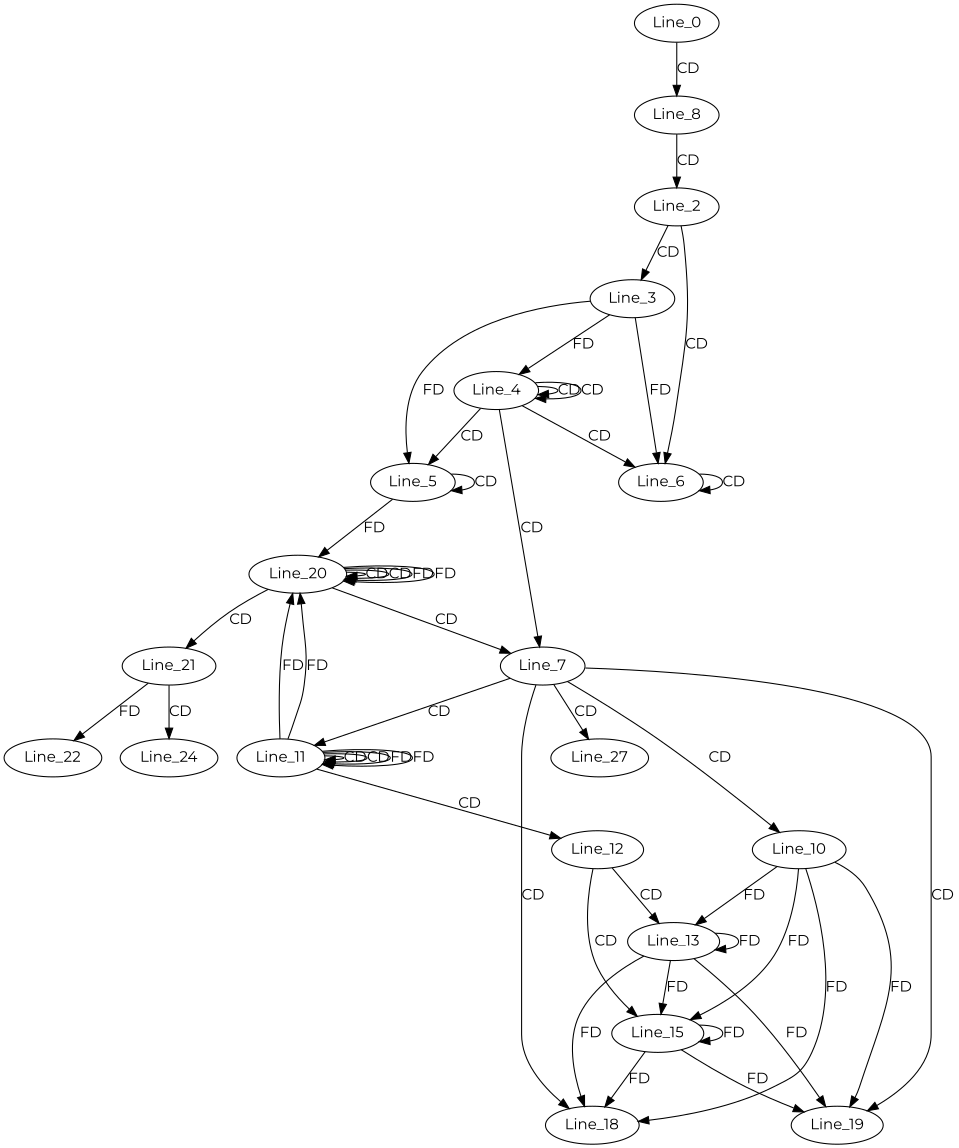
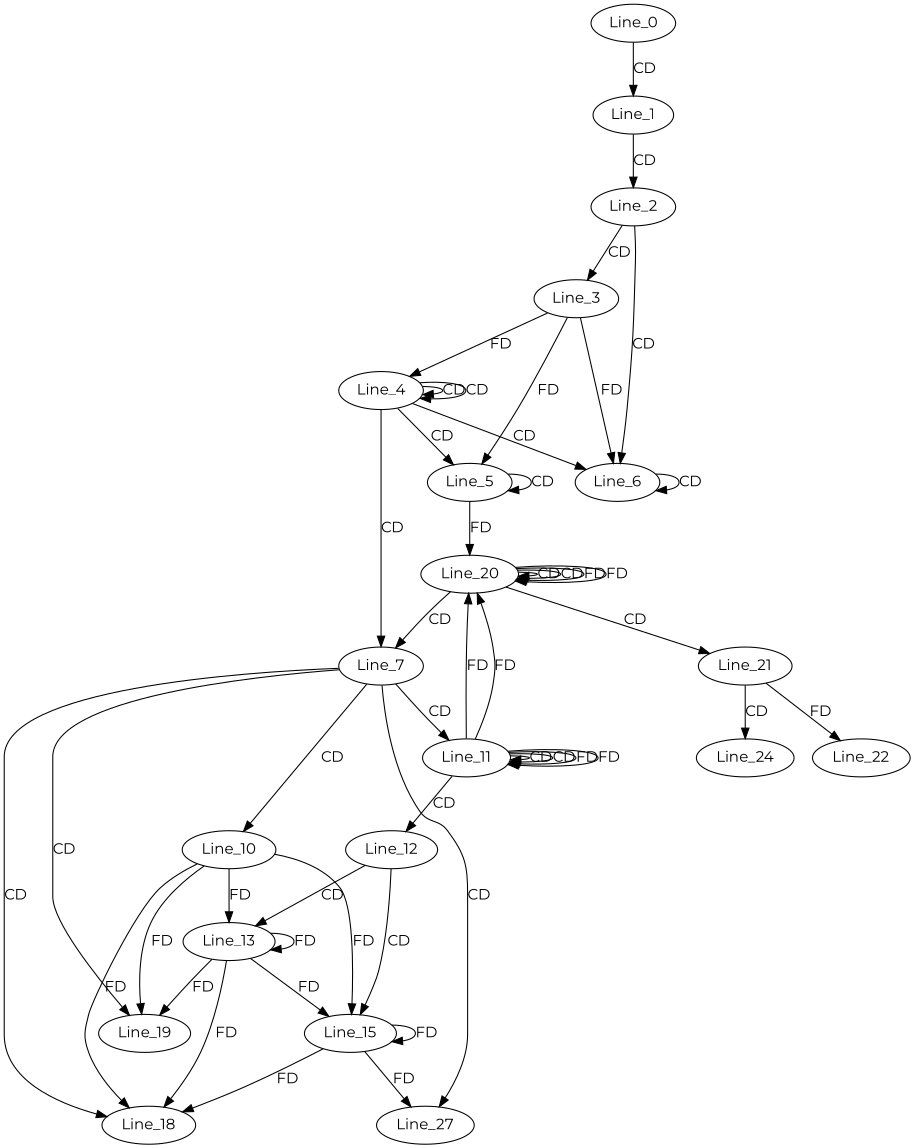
node "Line_8": label "Line_8" -> "Line_1"
edge "Line_15" -> "Line_19": now "Line_15" -> "Line_27"
